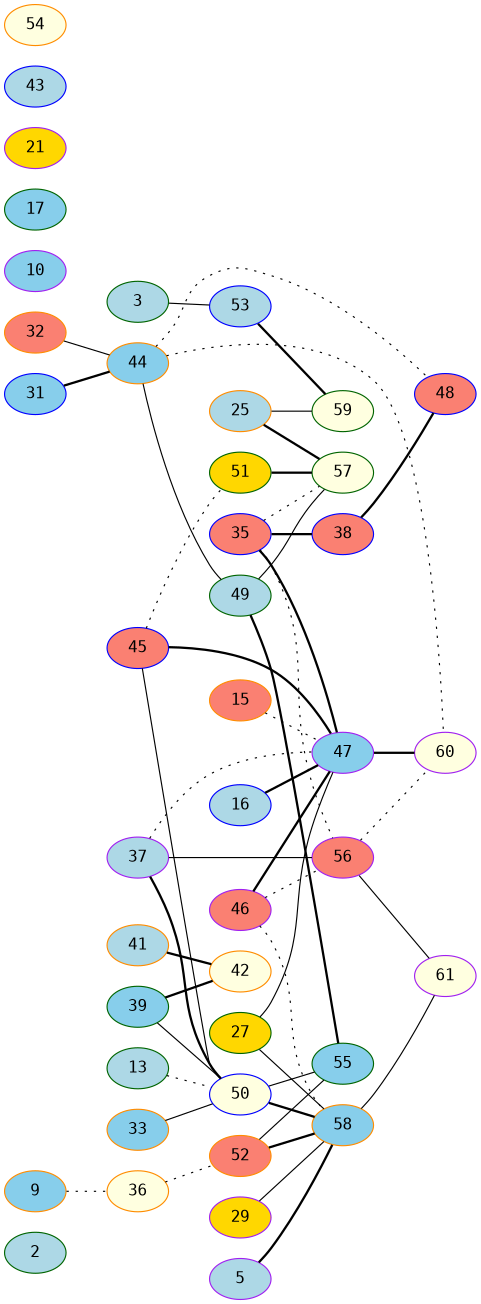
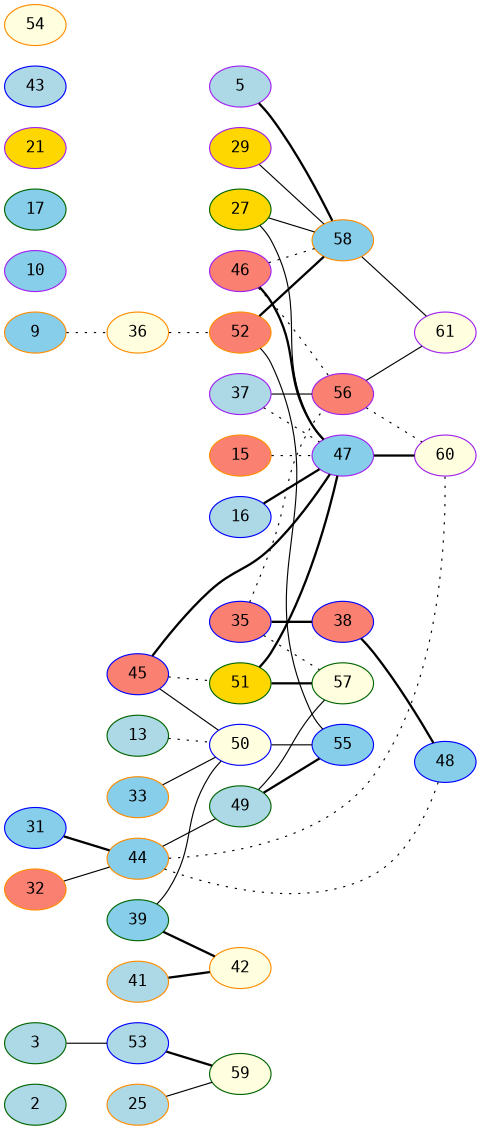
node "48": fillcolor salmon -> skyblue
edge "25" -- "57": removed
edge "35" -- "47": now "51" -- "47"
edge "37" -- "50": removed
node "55": color darkgreen -> blue
edge "50" -- "58": removed
